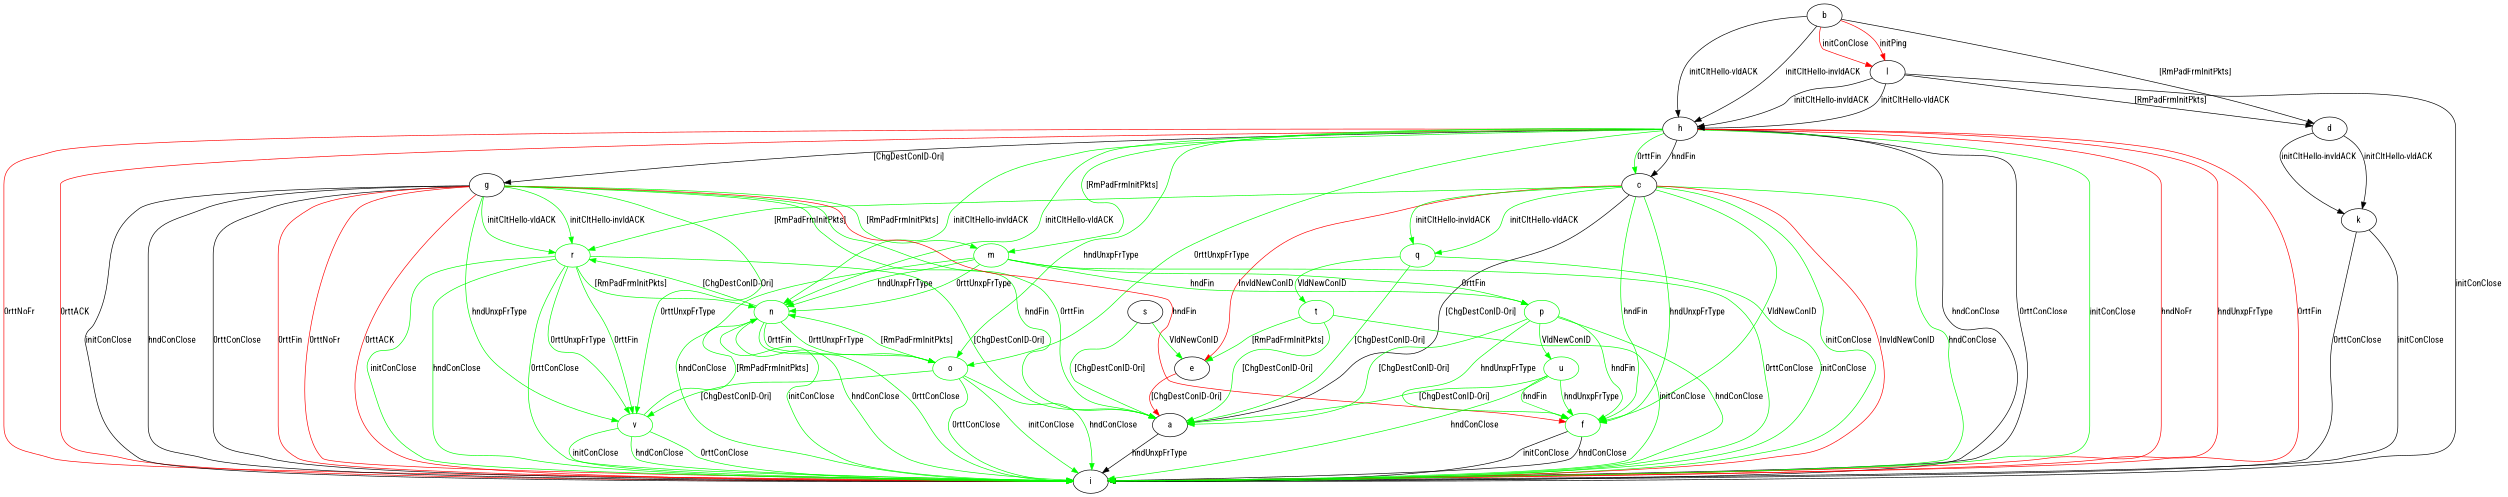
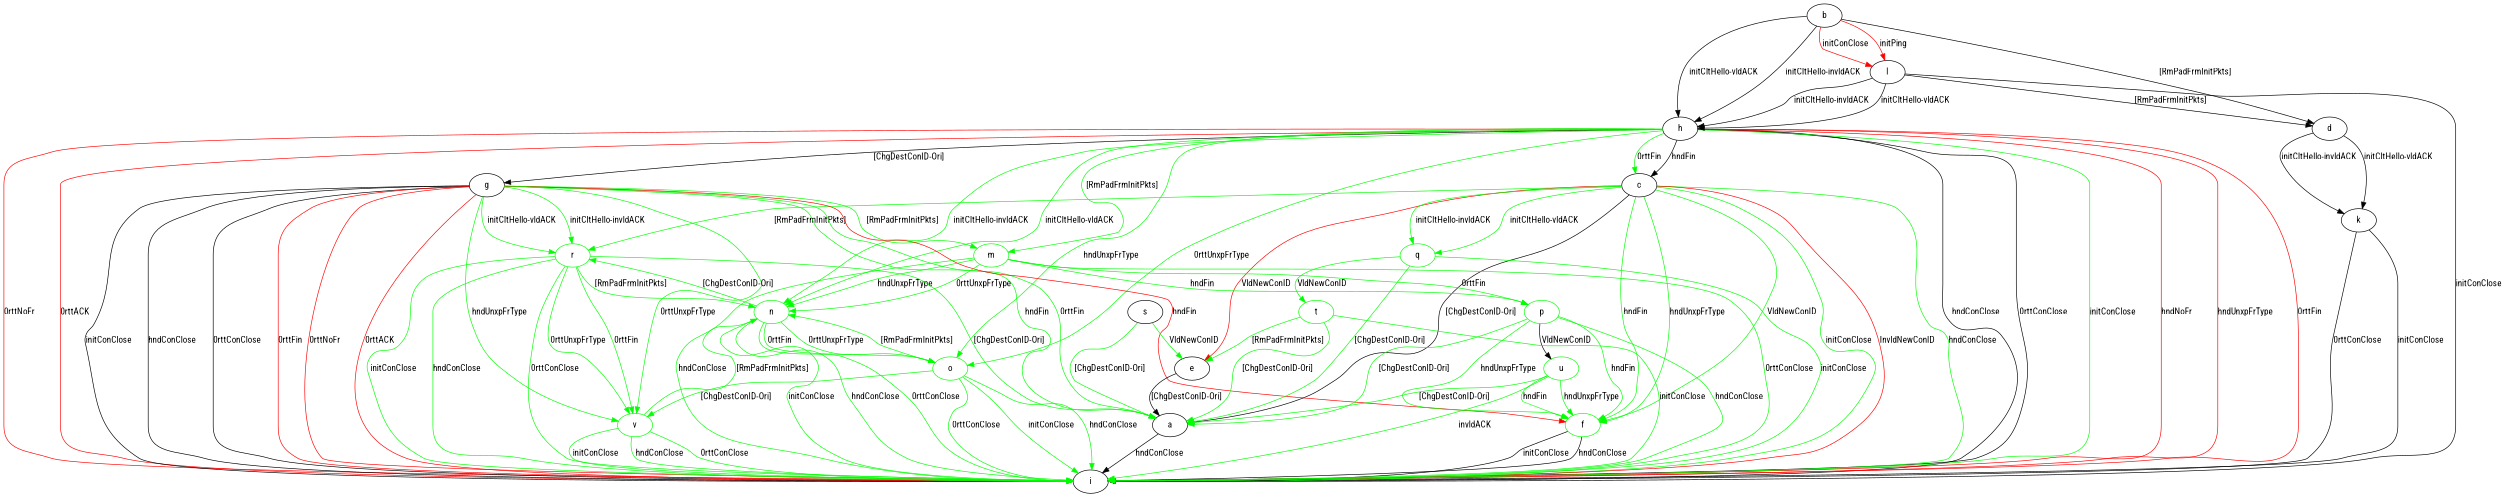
edge "c" -> "e": label "InvldNewConID " -> "VldNewConID "
edge "p" -> "u": color green -> black
edge "e" -> "a": color red -> black
edge "u" -> "i": label "hndConClose " -> "invldACK "
edge "a" -> "i": label "hndUnxpFrType " -> "hndConClose "
